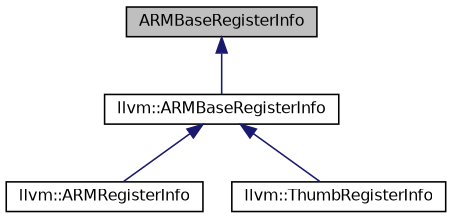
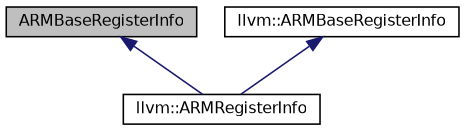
edge "llvm::ARMBaseRegisterInfo" -> "ARMBaseRegisterInfo": now "llvm::ARMRegisterInfo" -> "ARMBaseRegisterInfo"
node "llvm::ThumbRegisterInfo": removed
